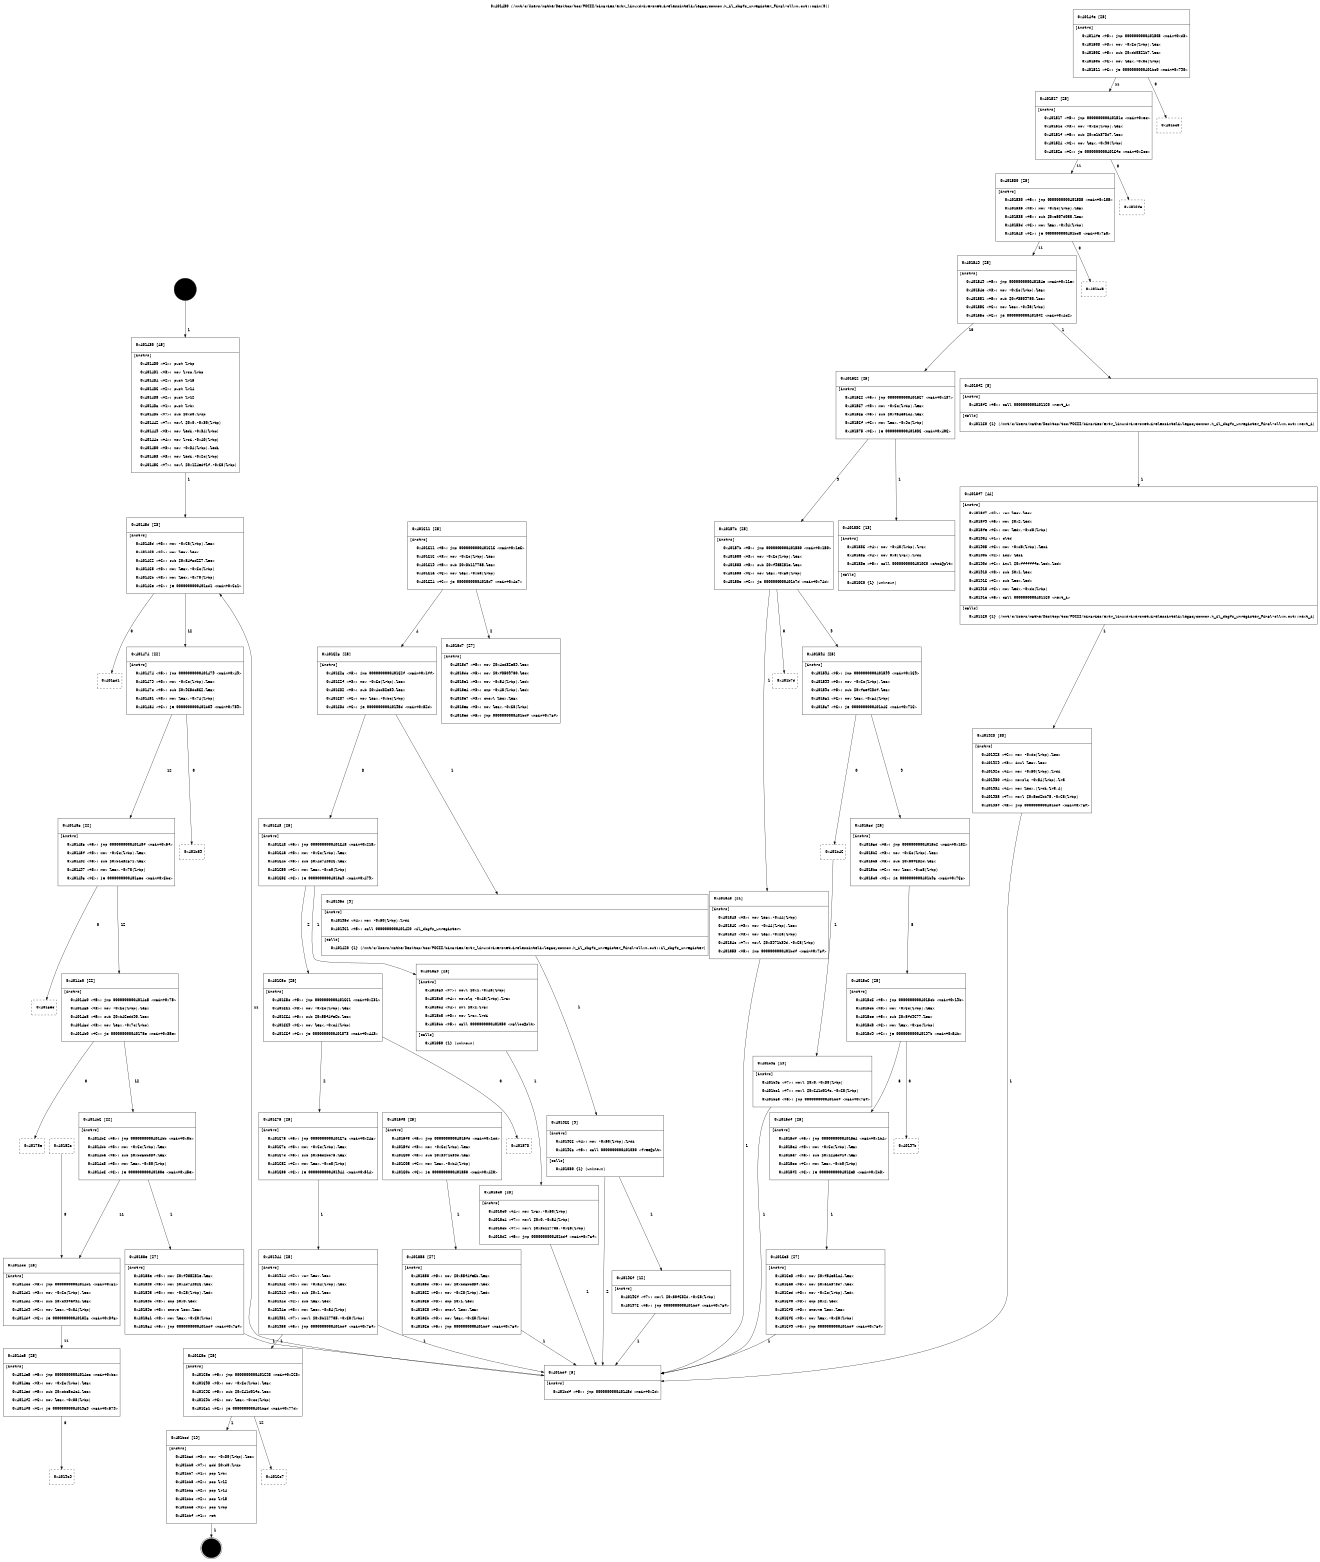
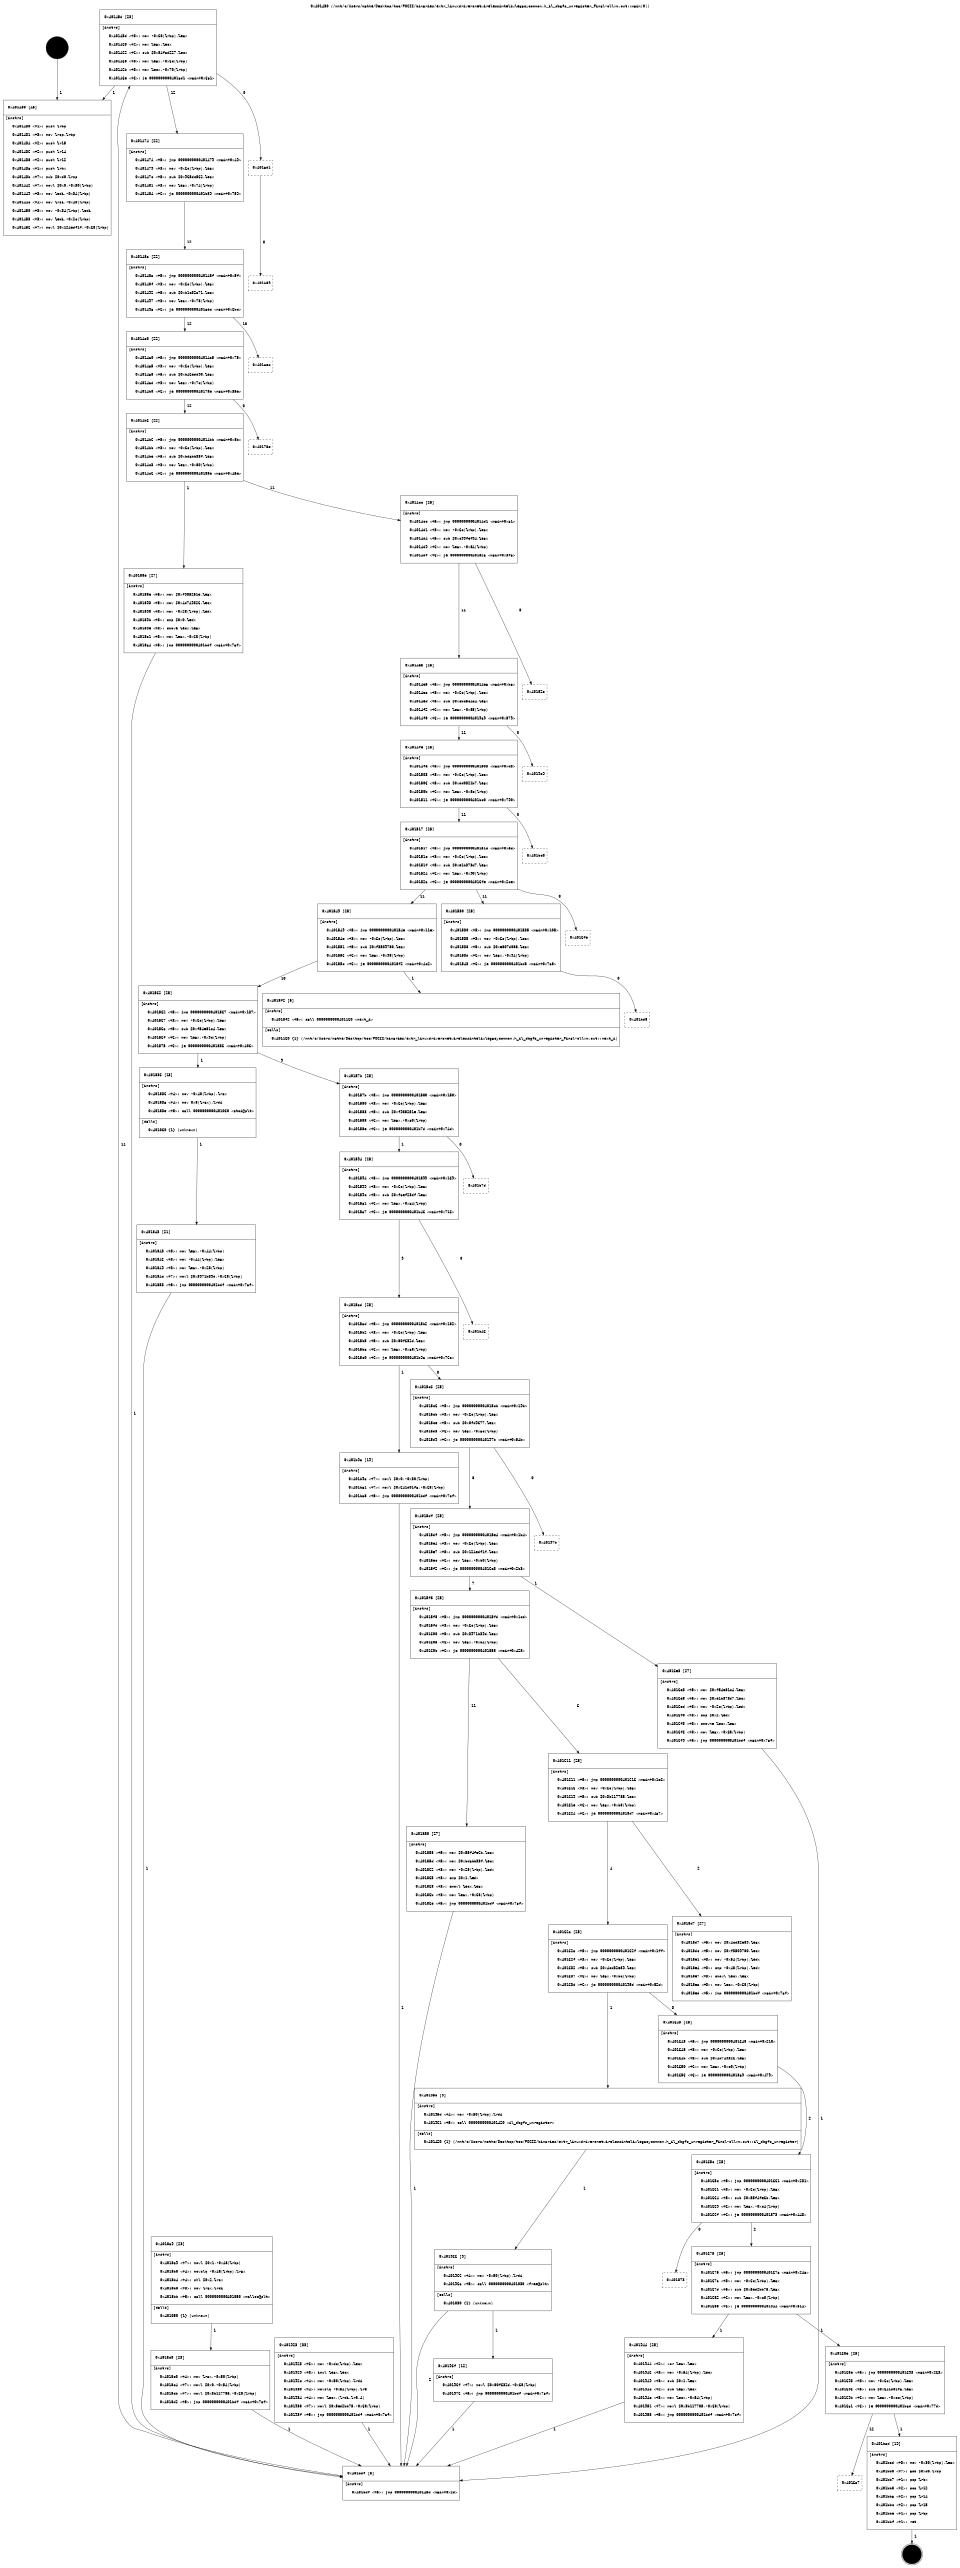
edge "0x401530 [25]" -> "0x401549 [25]": now "0x401517 [25]" -> "0x401549 [25]"
edge "0x401430 [45]" -> "0x40145d [23]": reversed
node "0x4018f7 [44]": removed
edge "0x40157b [25]" -> "0x401594 [25]": label " 9" -> " 1"
edge "0x4014e5 [25]" -> "0x4014fe [25]": added, label "11"
edge "0x40157b [25]" -> "0x401843 [21]": now "0x401836 [13]" -> "0x401843 [21]"
edge "0x401474 [22]" -> "0x401b89": now "0x401ad1" -> "0x401b89"
edge "0x40148a [22]" -> "0x401aec": label " 0" -> " 10"
edge "0x401b46" -> "0x401b9a [19]": now "0x4015ad [25]" -> "0x401b9a [19]"
edge "0x401643 [25]" -> "0x4018a9 [23]": removed, label "1"
edge "0x40182a" -> "0x4014cc [25]": reversed
edge "0x4015f8 [25]" -> "0x401858 [27]": label " 1" -> " 11"
edge "0x401944 [25]" -> "0x40168e [25]": now "0x401675 [25]" -> "0x40168e [25]"
edge "0x4015df [25]" -> "0x4015f8 [25]": added, label "7"
edge "0x4015f8 [25]" -> "0x401611 [25]": added, label "6"
